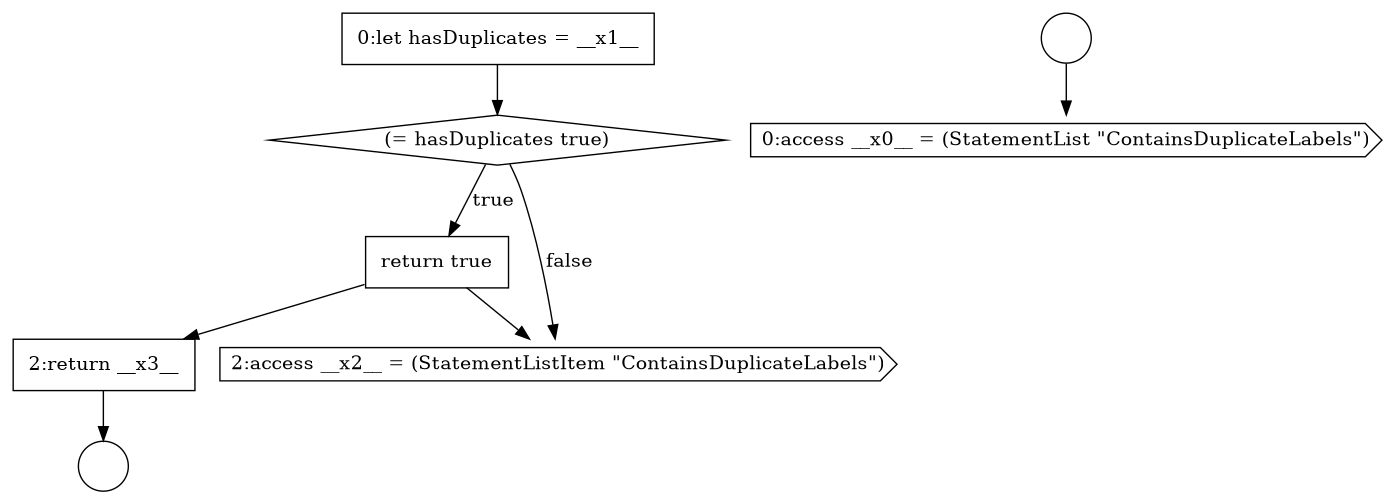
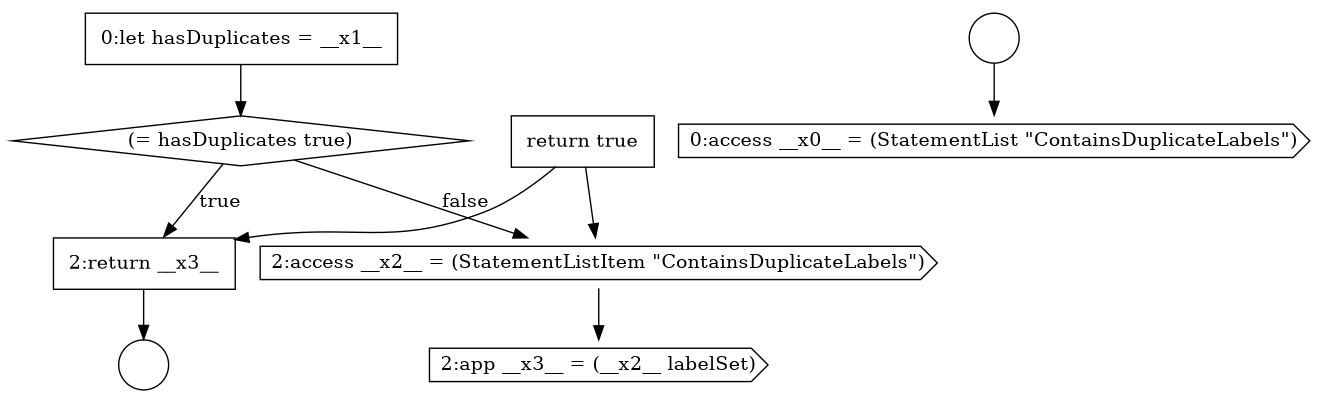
edge "(= hasDuplicates true)" -> "return true": now "(= hasDuplicates true)" -> "2:return __x3__"
node "2:app __x3__ = (__x2__ labelSet)": added
